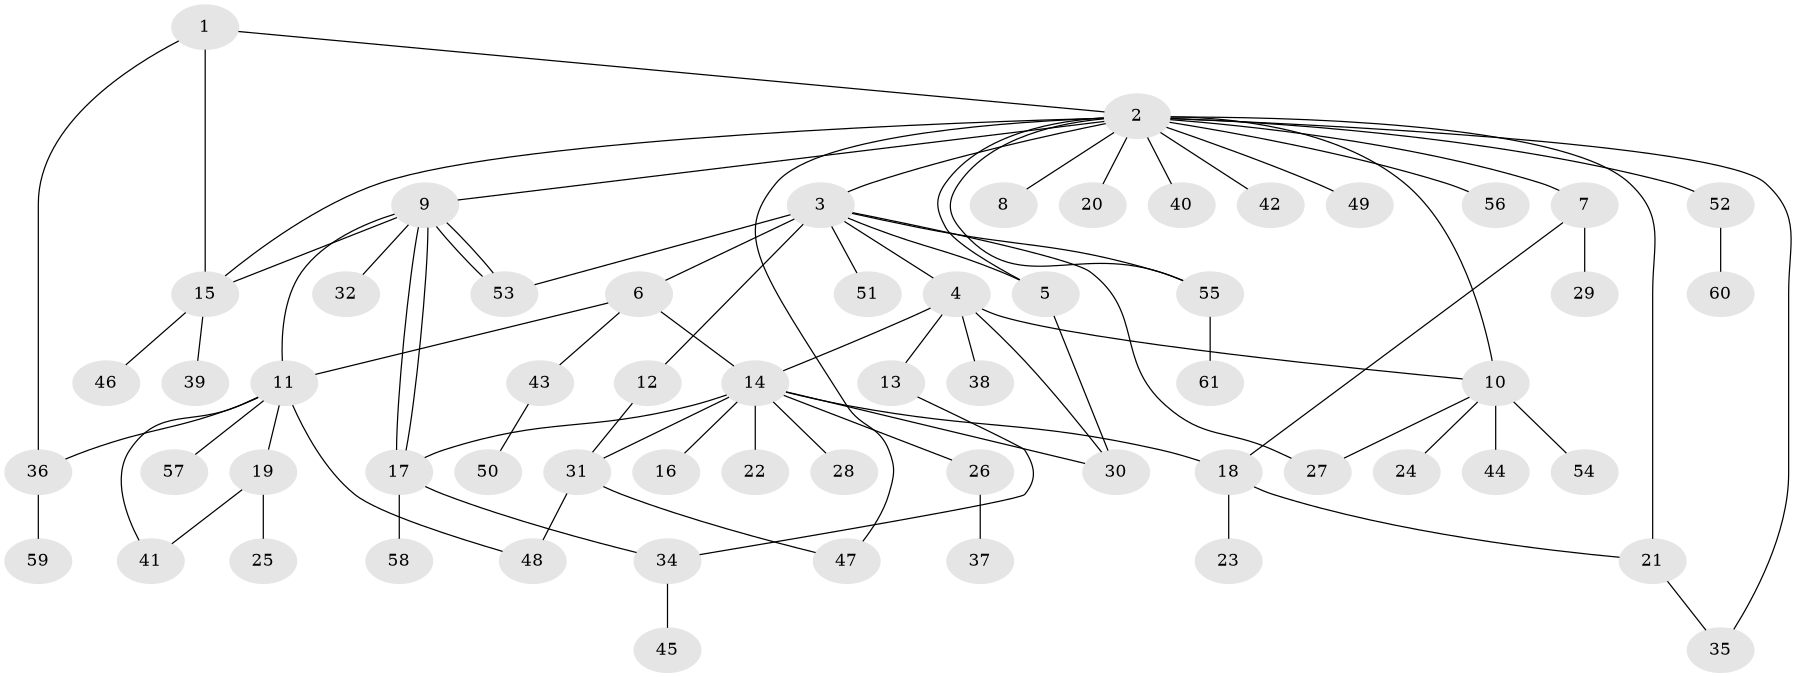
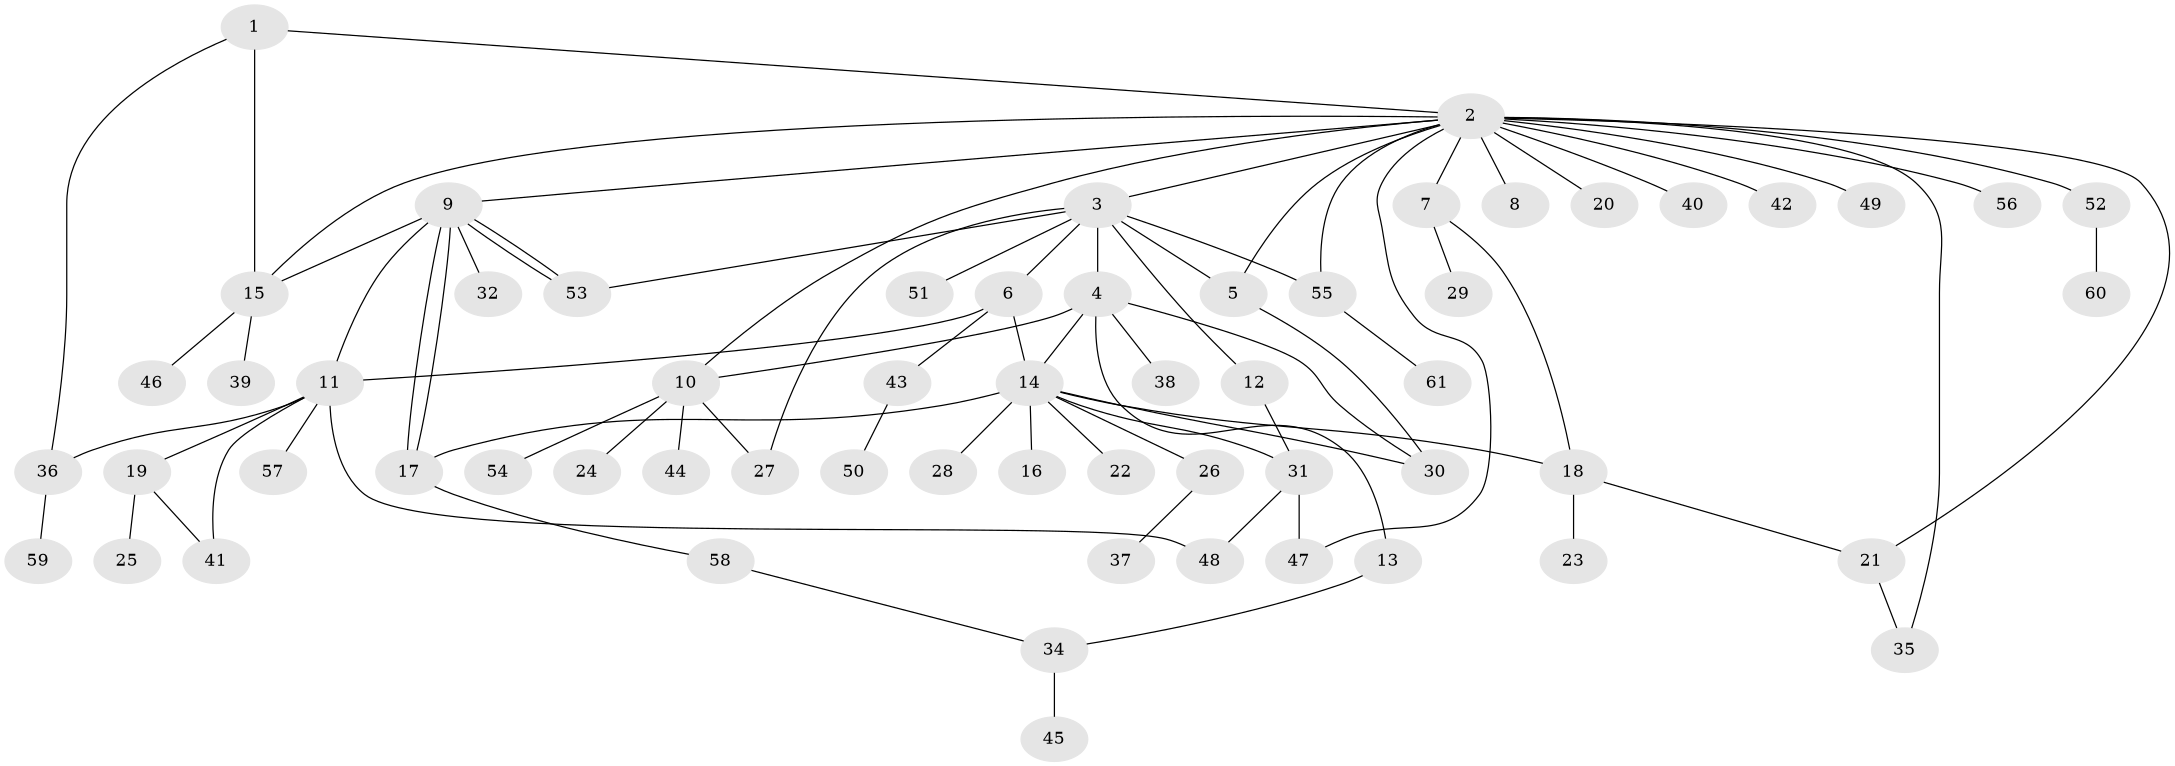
edge "17" -- "34": now "58" -- "34"
